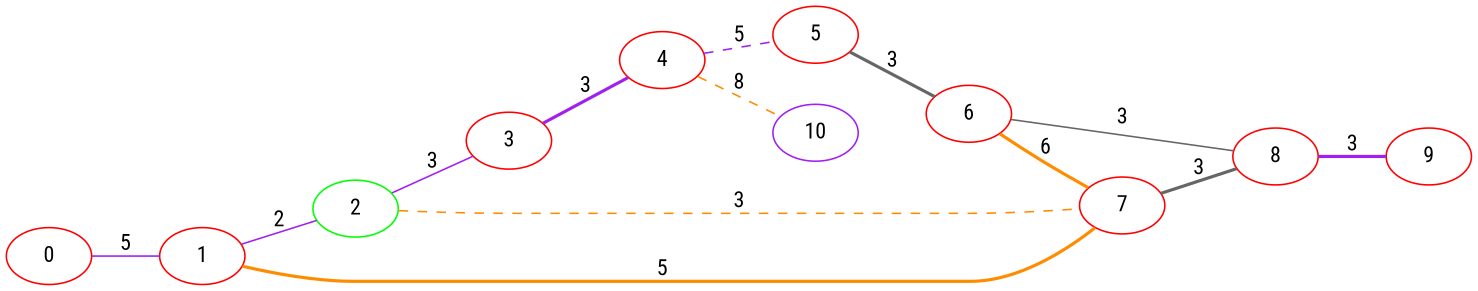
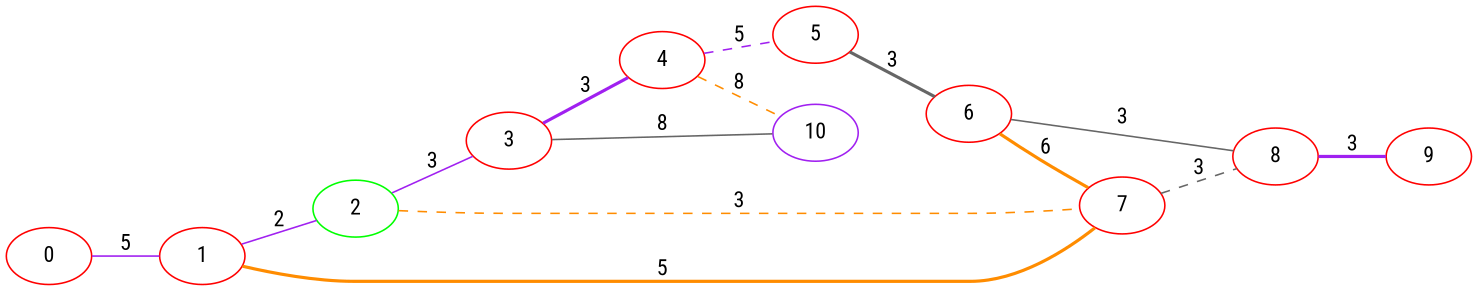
edge "10" -- "3": added, label "8"
edge "8" -- "7": style bold -> dashed
